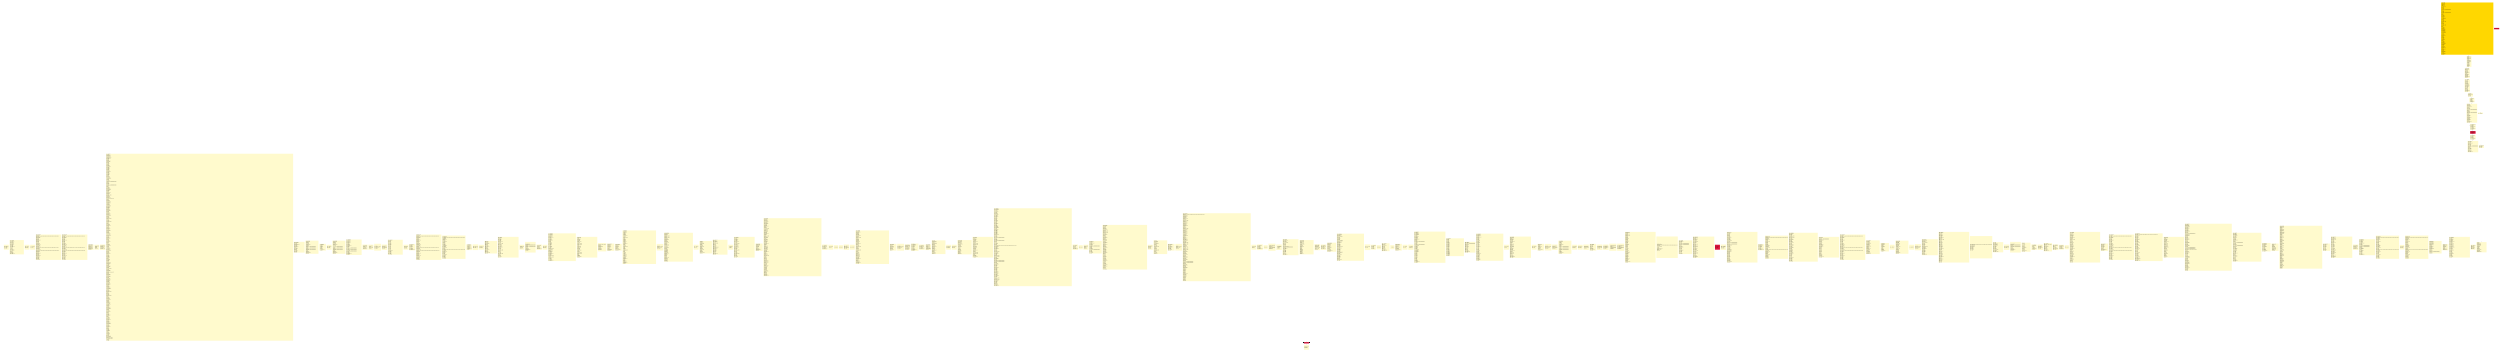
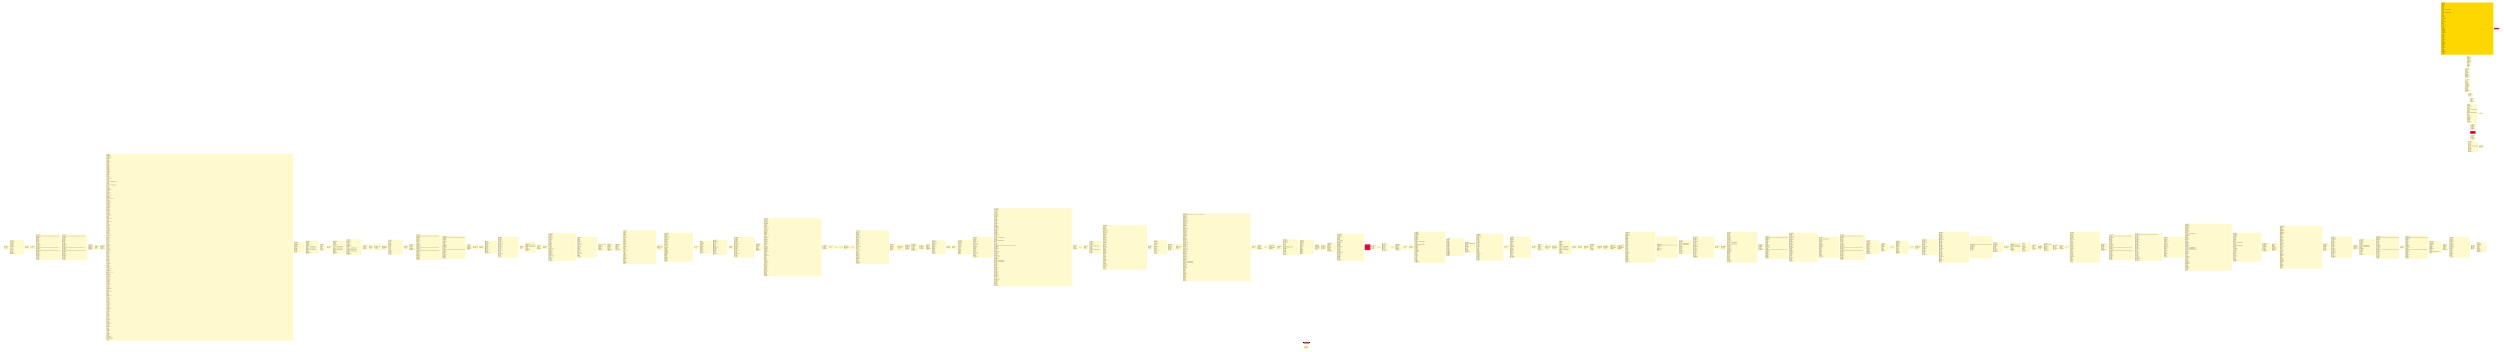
node "6587: PUSH2 0x155b 6590: JUMP": fillcolor lemonchiffon -> crimson
node "4009: JUMPDEST 4010: POP 4011: JUMP": fillcolor crimson -> lemonchiffon
